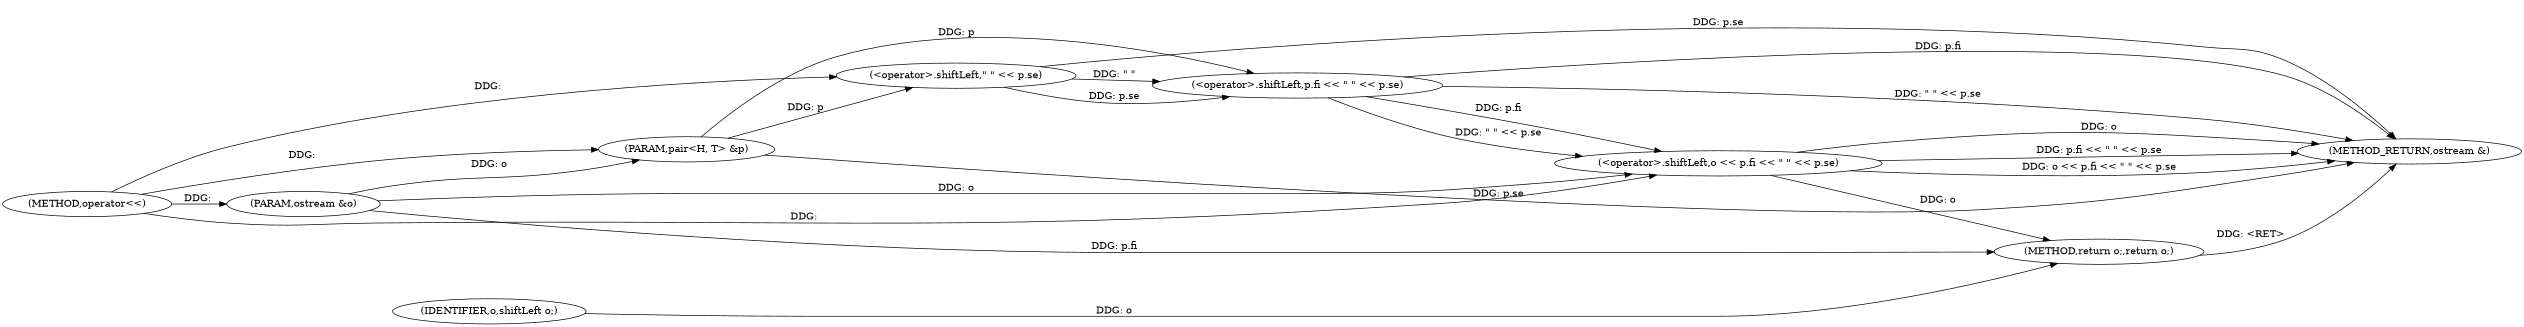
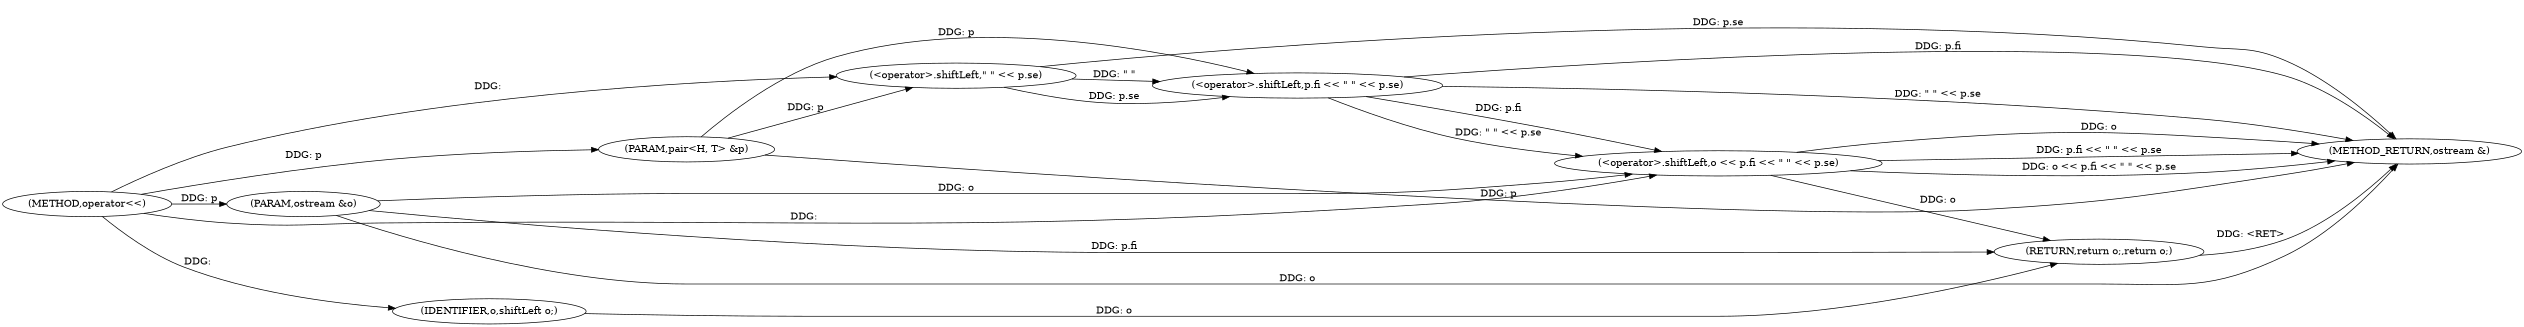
edge "(METHOD,operator<<)" -> "(PARAM,pair<H, T> &p)": label "DDG: " -> "DDG: p"
edge "(PARAM,ostream &o)" -> "(PARAM,pair<H, T> &p)": now "(PARAM,ostream &o)" -> "(METHOD_RETURN,ostream &)"
edge "(PARAM,pair<H, T> &p)" -> "(METHOD_RETURN,ostream &)": label "DDG: p.se" -> "DDG: p"
edge "(METHOD,operator<<)" -> "(PARAM,ostream &o)": label "DDG: " -> "DDG: p"
node "(METHOD,return o;,return o;)": label "(METHOD,return o;,return o;)" -> "(RETURN,return o;,return o;)"
edge "(METHOD,operator<<)" -> "(IDENTIFIER,o,shiftLeft o;)": added, label "DDG:"
